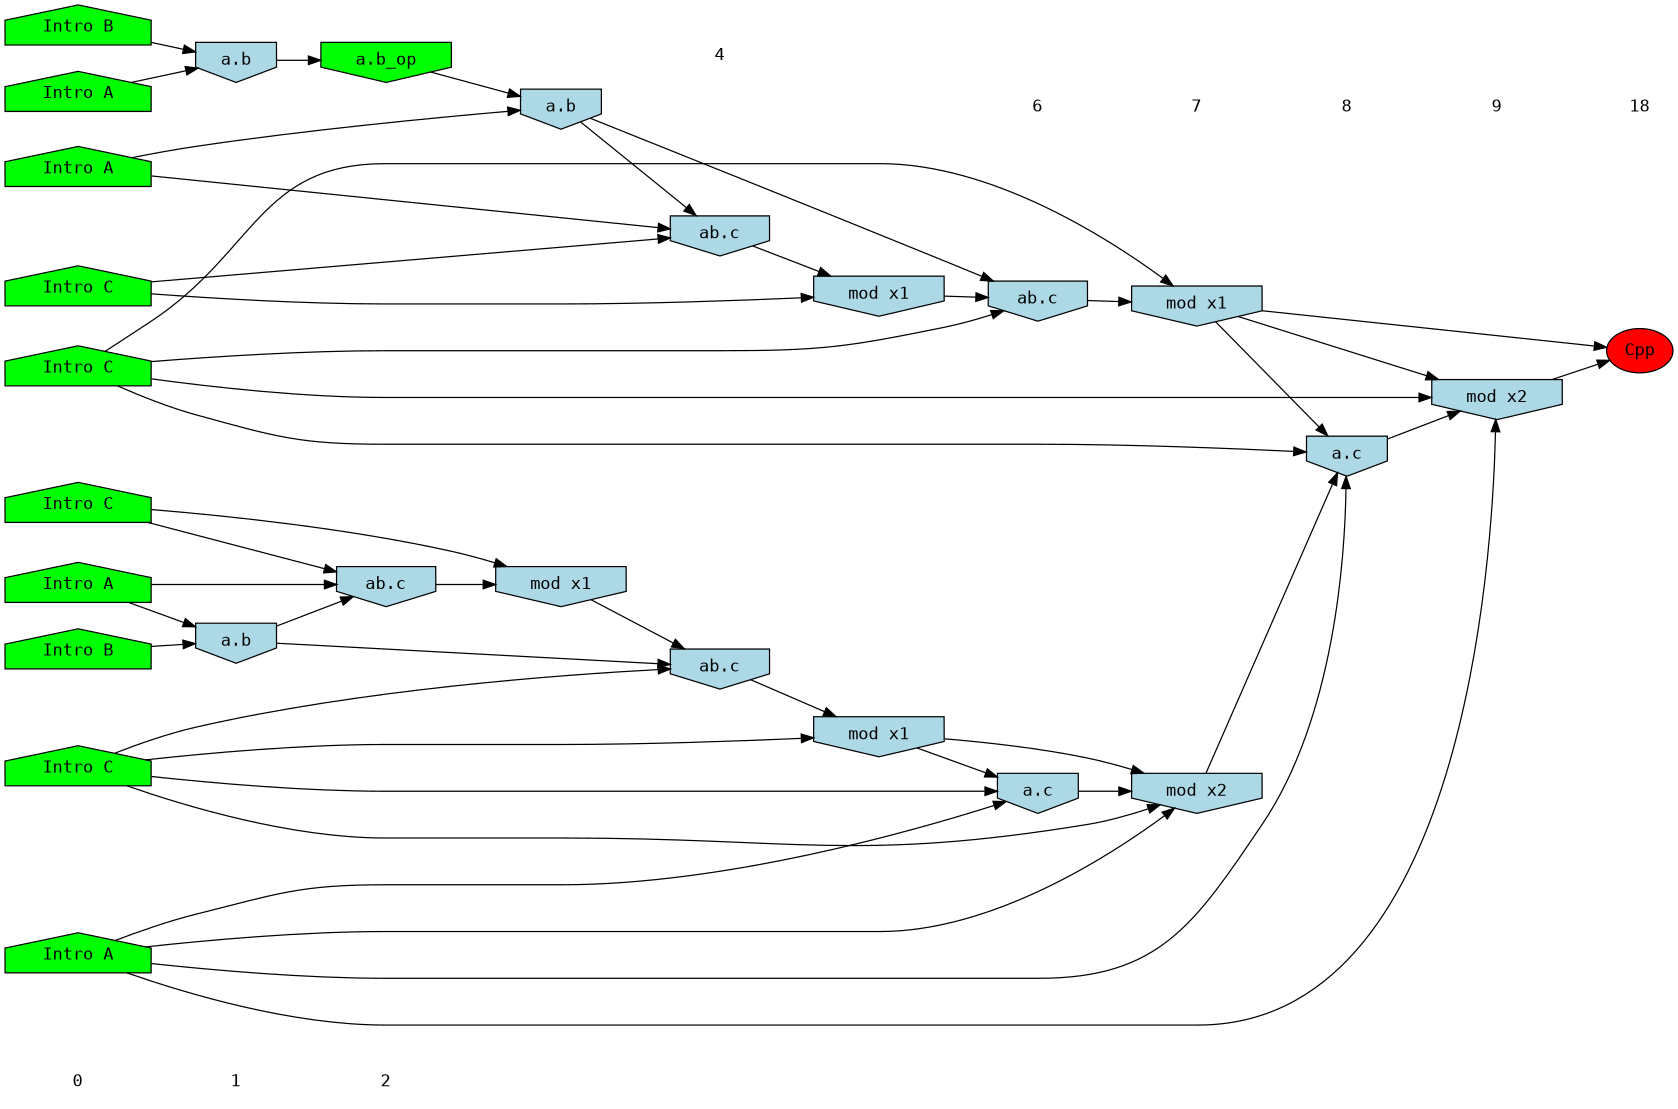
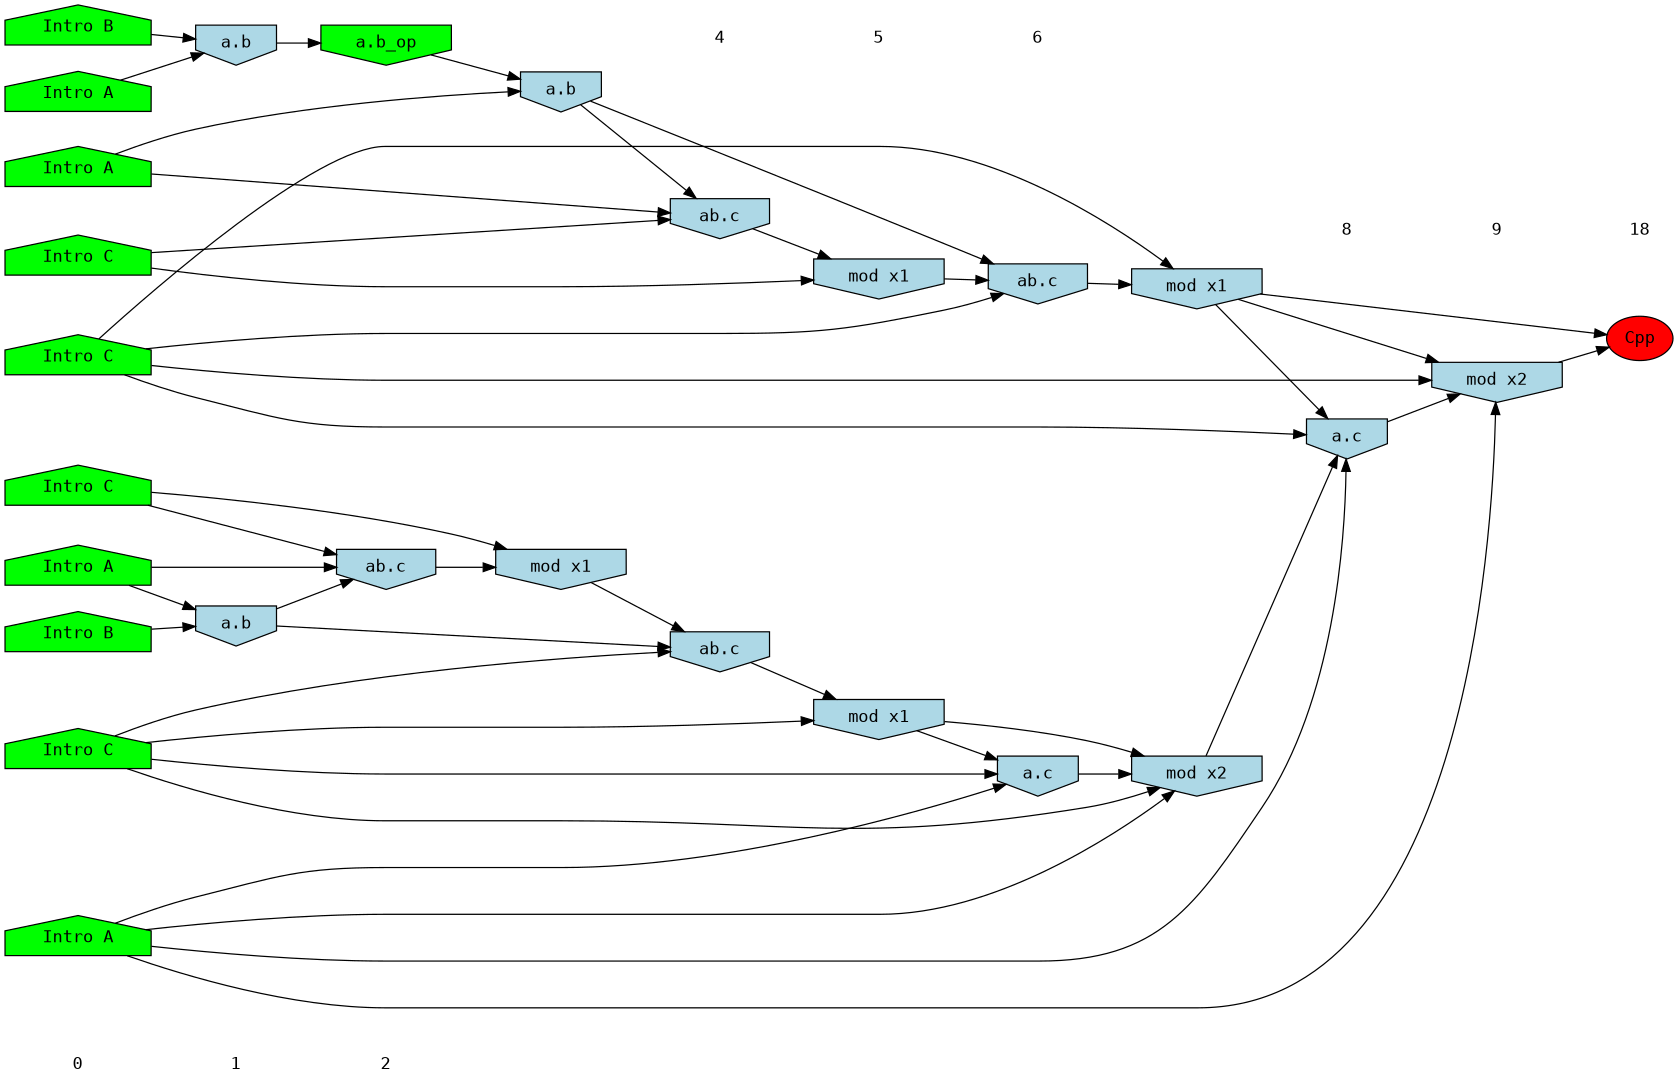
node "5": added
node "7": removed
